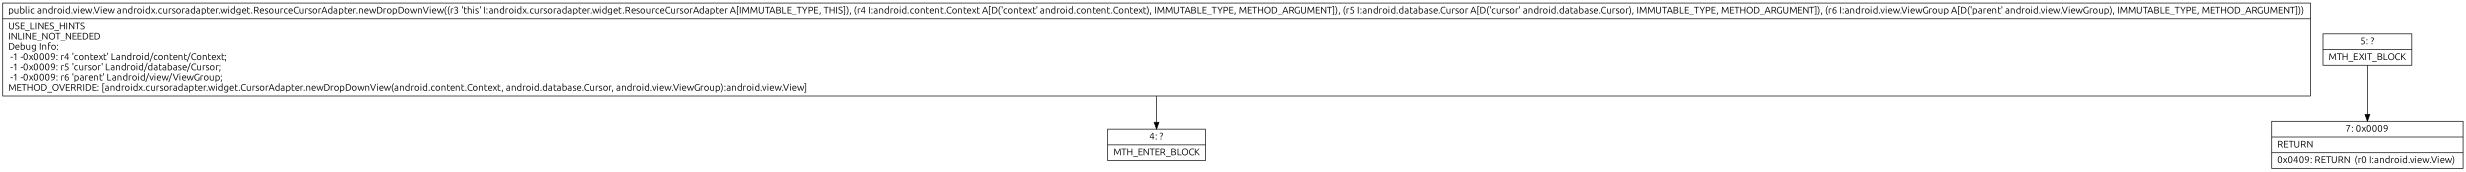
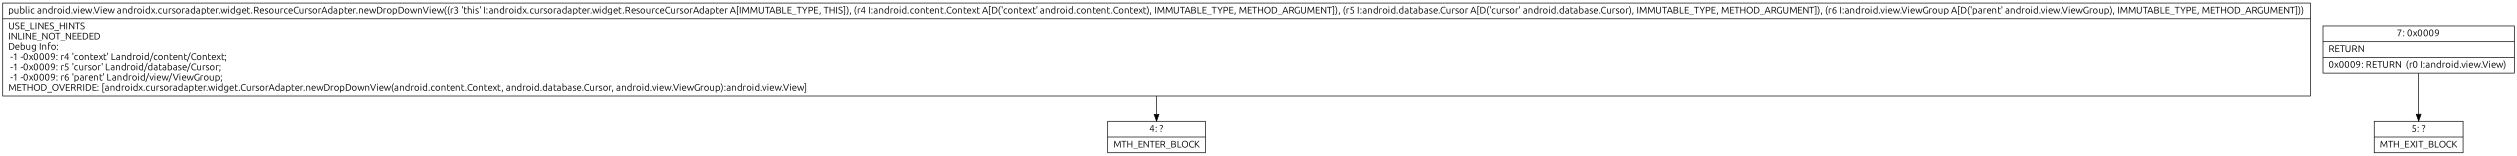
edge "5: ?" -> "7: 0x0009": reversed
node "7: 0x0009": text "0x0409: RETURN  (r0 I:android.view.View)" -> "0x0009: RETURN  (r0 I:android.view.View)"
